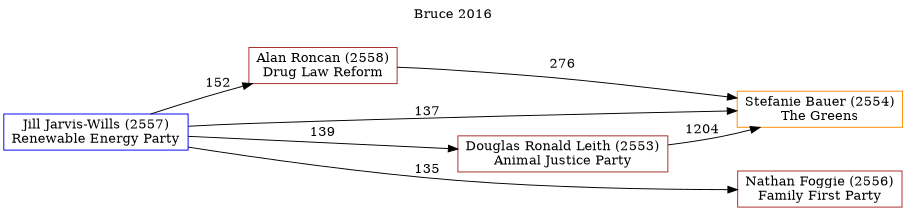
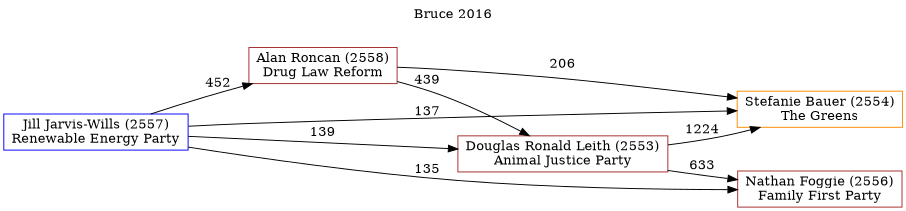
edge "Alan Roncan (2558) Drug Law Reform" -> "Stefanie Bauer (2554) The Greens": label "276" -> "206"
edge "Jill Jarvis-Wills (2557) Renewable Energy Party" -> "Alan Roncan (2558) Drug Law Reform": label "152" -> "452"
edge "Alan Roncan (2558) Drug Law Reform" -> "Douglas Ronald Leith (2553) Animal Justice Party": added, label "439"
edge "Douglas Ronald Leith (2553) Animal Justice Party" -> "Stefanie Bauer (2554) The Greens": label "1204" -> "1224"
edge "Douglas Ronald Leith (2553) Animal Justice Party" -> "Nathan Foggie (2556) Family First Party": added, label "633"
